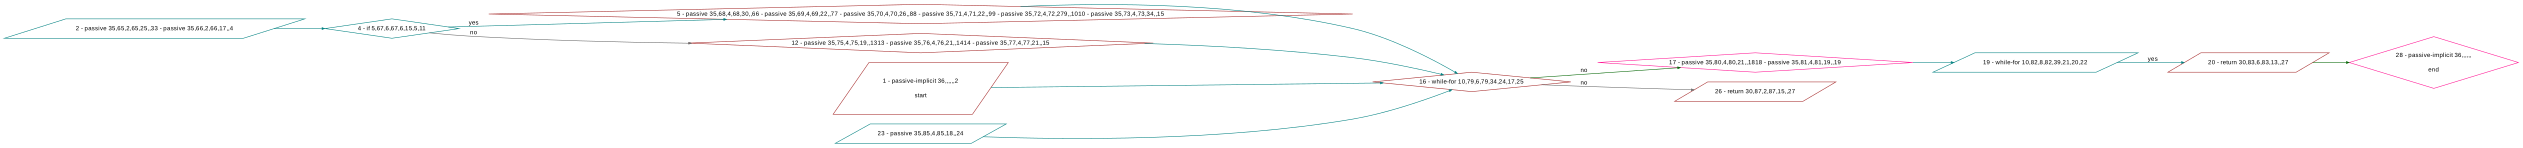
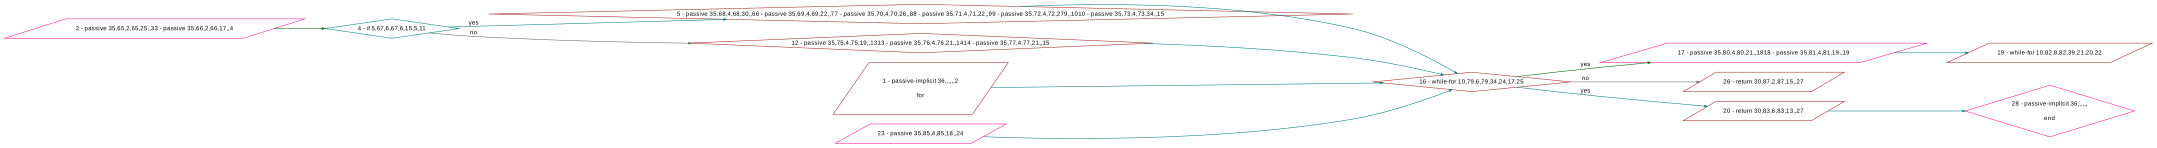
node "2 - passive 35,65,2,65,25,,33 - passive 35,66,2,66,17,,4": color teal -> deeppink
edge "2 - passive 35,65,2,65,25,,33 - passive 35,66,2,66,17,,4" -> "4 - if 5,67,6,67,6,15,5,11": color teal -> darkgreen
node "17 - passive 35,80,4,80,21,,1818 - passive 35,81,4,81,19,,19": shape diamond -> parallelogram
node "19 - while-for 10,82,8,82,39,21,20,22": color teal -> brown
edge "19 - while-for 10,82,8,82,39,21,20,22" -> "20 - return 30,83,6,83,13,,27": now "16 - while-for 10,79,6,79,34,24,17,25" -> "20 - return 30,83,6,83,13,,27"
edge "20 - return 30,83,6,83,13,,27" -> "28 - passive-implicit 36,,,,,, end": color darkgreen -> teal
edge "16 - while-for 10,79,6,79,34,24,17,25" -> "17 - passive 35,80,4,80,21,,1818 - passive 35,81,4,81,19,,19": label "no" -> "yes"
node "1 - passive-implicit 36,,,,,,2 start": label "1 - passive-implicit 36,,,,,,2 start" -> "1 - passive-implicit 36,,,,,,2 for"
node "23 - passive 35,85,4,85,18,,24": color teal -> deeppink
